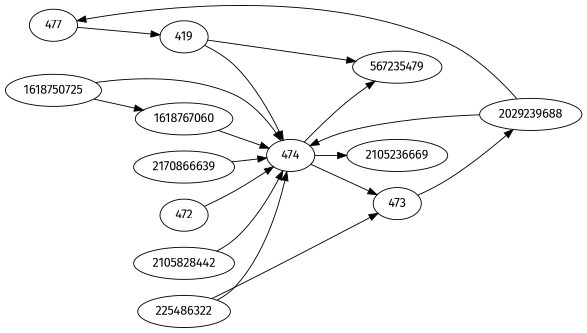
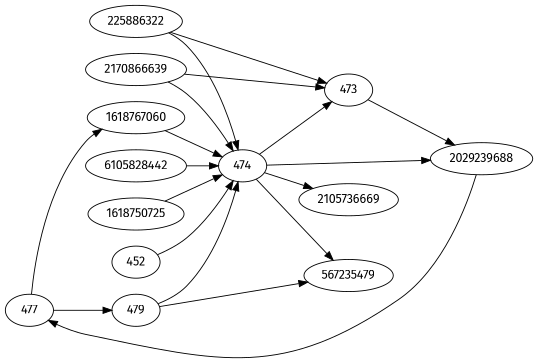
node "419": label "419" -> "479"
edge "2170866639" -> "473": added
edge "1618750725" -> "1618767060": now "477" -> "1618767060"
edge "2029239688" -> "474": reversed
node "2105236669": label "2105236669" -> "2105736669"
node "472": label "472" -> "452"
node "2105828442": label "2105828442" -> "6105828442"
node "225486322": label "225486322" -> "225886322"
